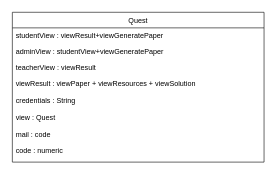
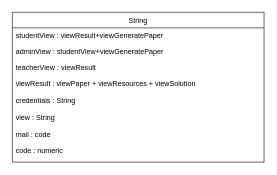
node "Quest": label "Quest" -> "String"
node "teacherView : viewResult viewResult : viewPaper + viewResources + viewSolution credentials : String view : Quest mail : code code : numeric": label "teacherView : viewResult viewResult : viewPaper + viewResources + viewSolution credentials : String view : Quest mail : code code : numeric" -> "teacherView : viewResult viewResult : viewPaper + viewResources + viewSolution credentials : String view : String mail : code code : numeric"
